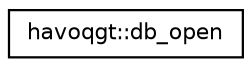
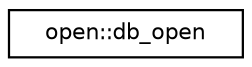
node "havoqgt::db_open": label "havoqgt::db_open" -> "open::db_open"
